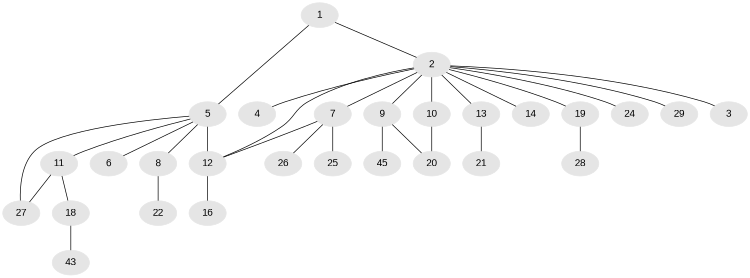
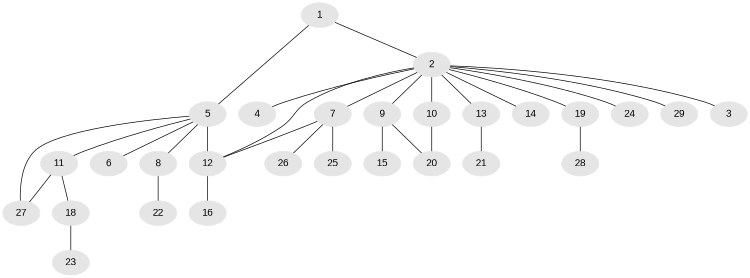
node "45": label "45" -> "15"
node "43": label "43" -> "23"
